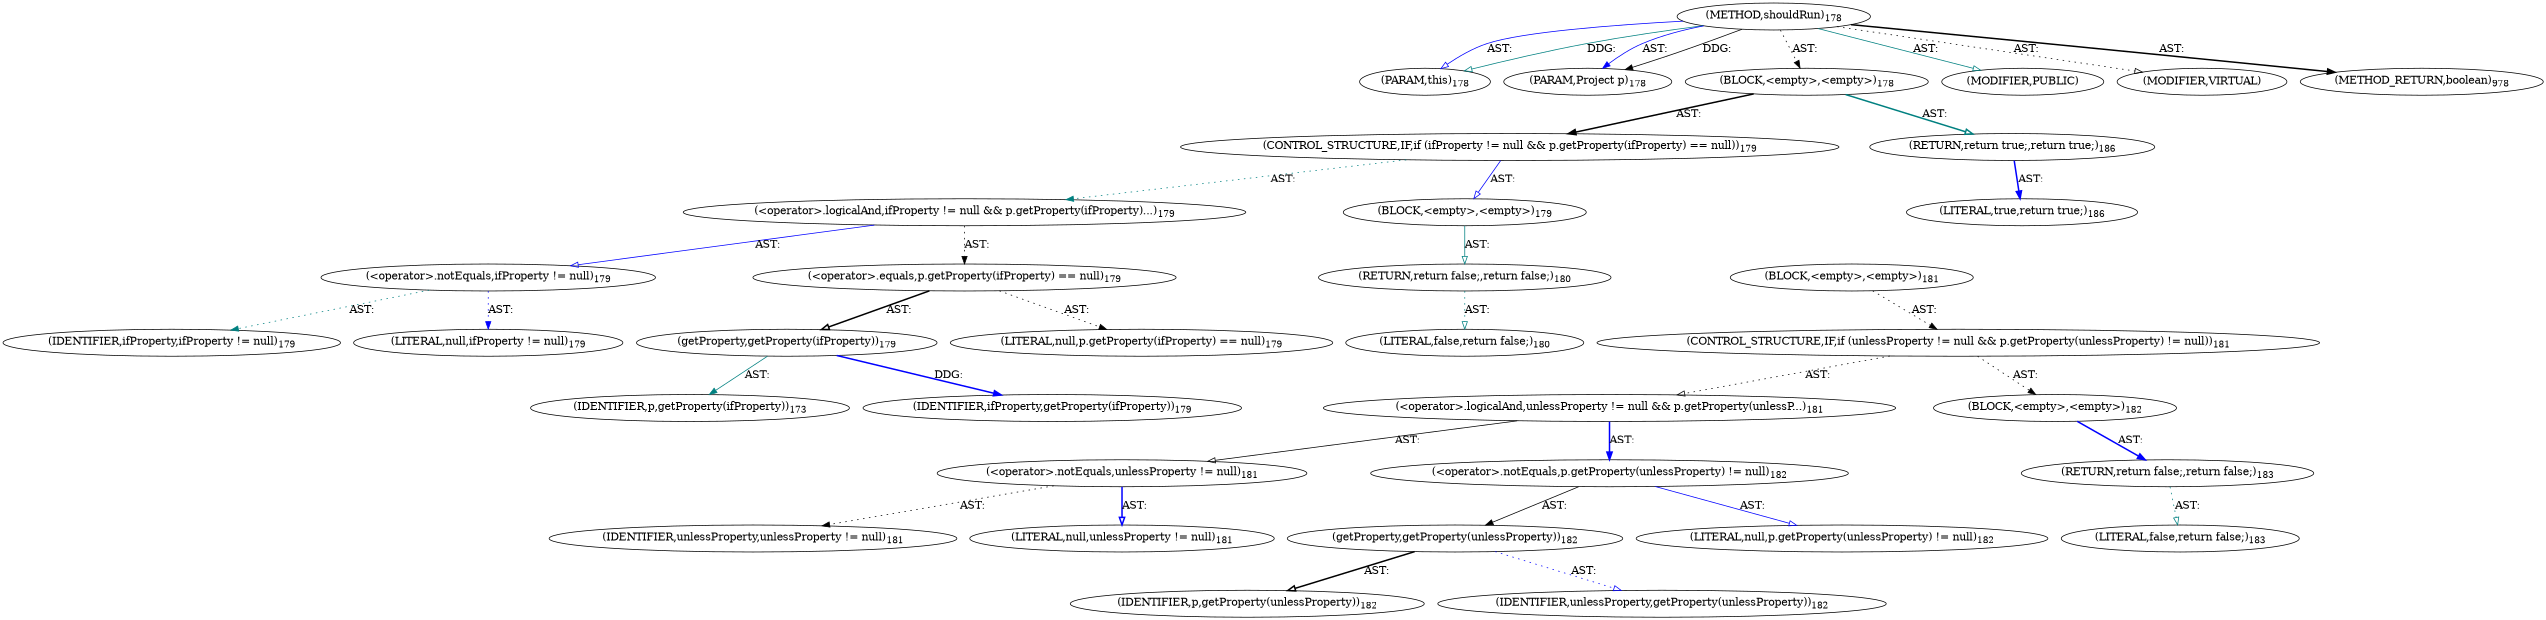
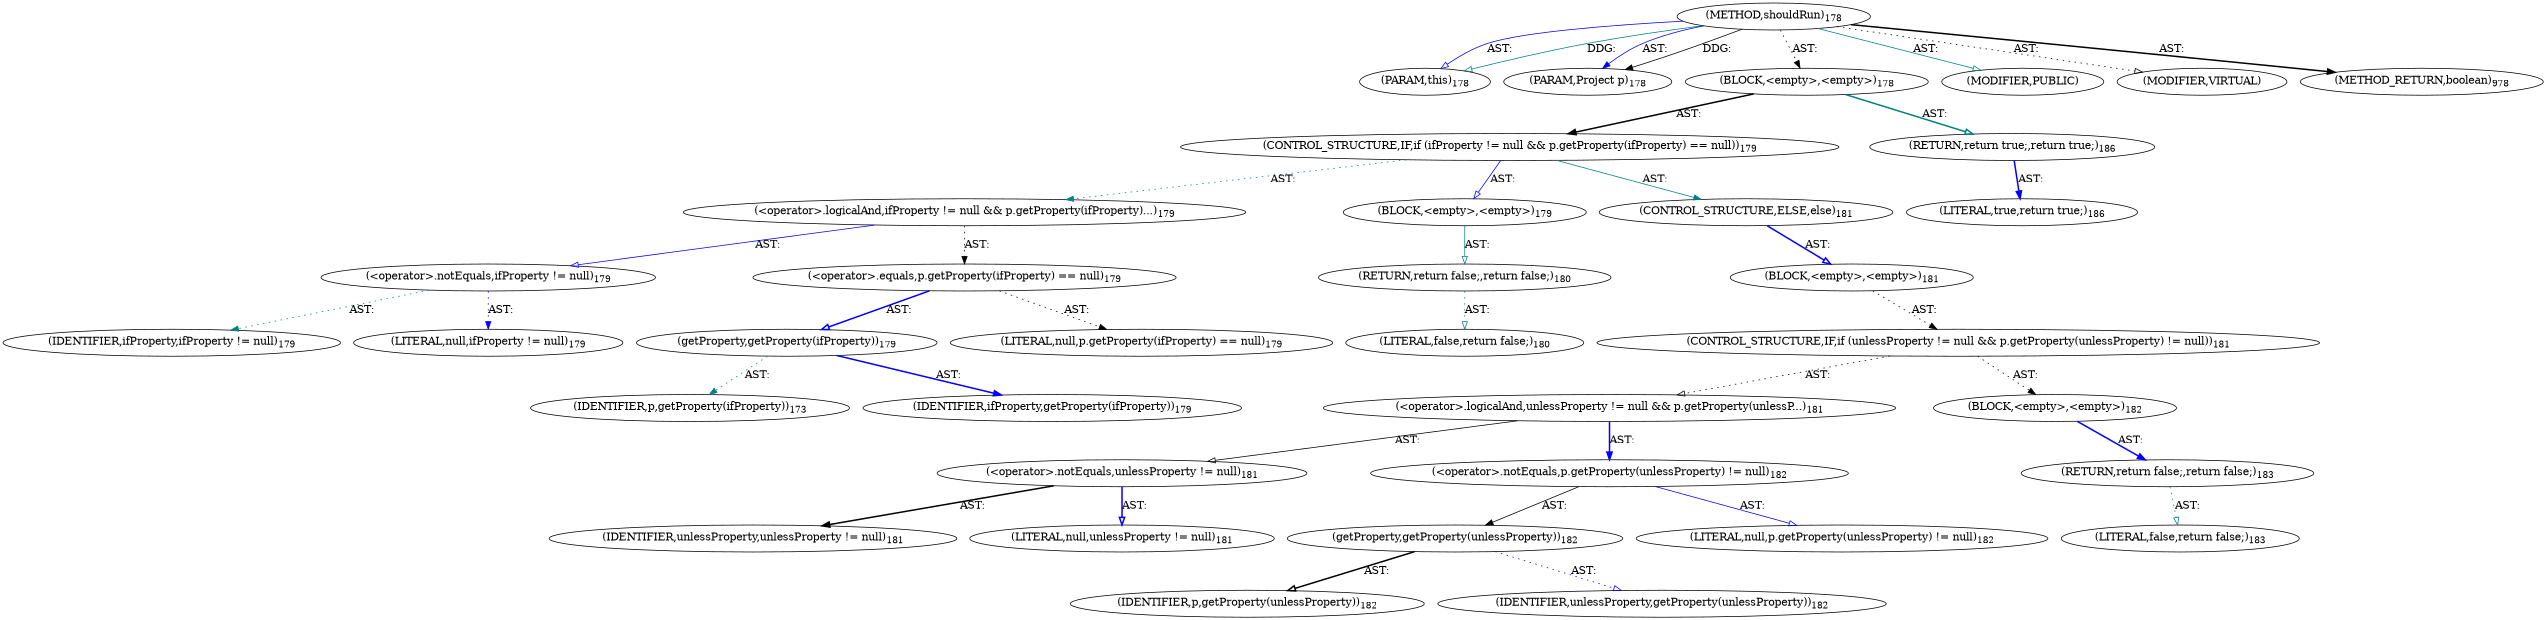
node "(CONTROL_STRUCTURE,ELSE,else)": added
edge "(<operator>.equals,p.getProperty(ifProperty) == null)" -> "(getProperty,getProperty(ifProperty))": color black -> blue
edge "(getProperty,getProperty(ifProperty))" -> "(IDENTIFIER,p,getProperty(ifProperty))": style solid -> dotted
edge "(getProperty,getProperty(ifProperty))" -> "(IDENTIFIER,ifProperty,getProperty(ifProperty))": label "DDG: " -> "AST: "
edge "(<operator>.notEquals,unlessProperty != null)" -> "(IDENTIFIER,unlessProperty,unlessProperty != null)": style dotted -> bold
